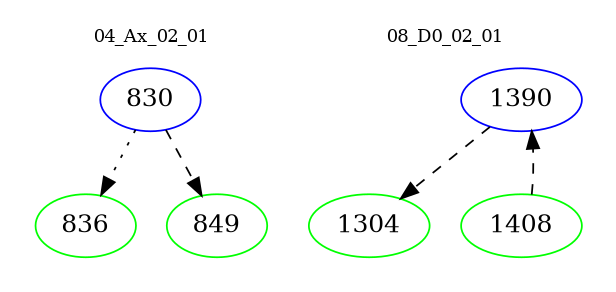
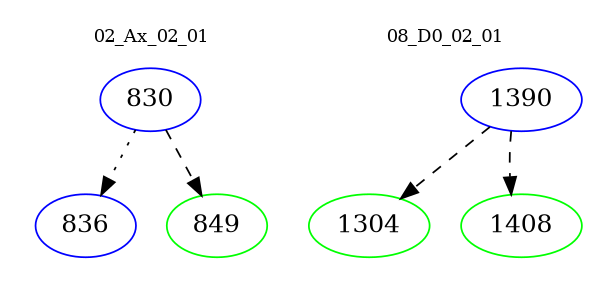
cluster "04_Ax_02_01": label "04_Ax_02_01" -> "02_Ax_02_01"
edge "1408" -> "1390": reversed
node "836": color green -> blue
